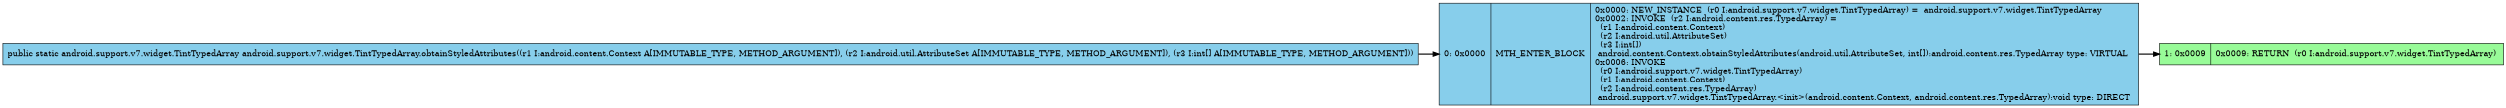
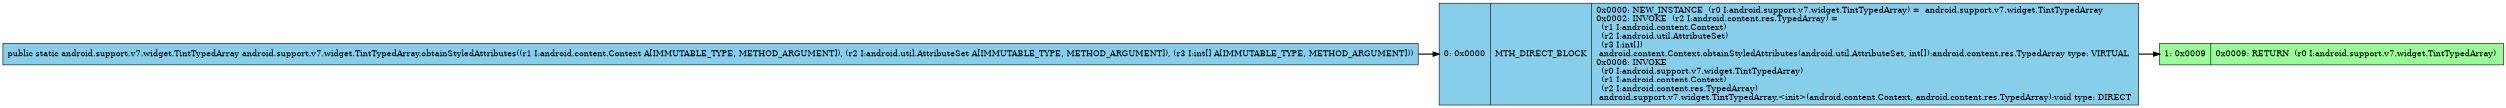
node "0: 0x0000": text "MTH_ENTER_BLOCK" -> "MTH_DIRECT_BLOCK"
